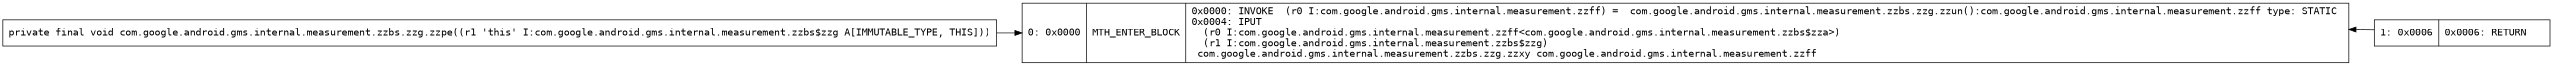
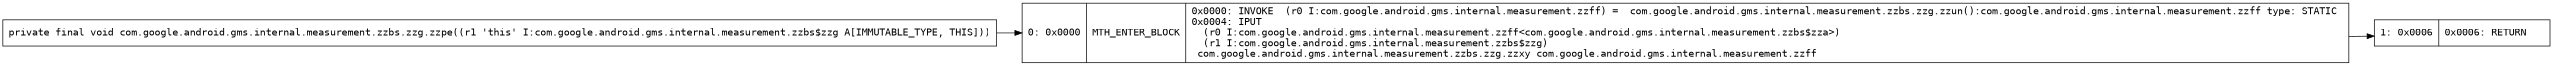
edge "1: 0x0006" -> "0: 0x0000": reversed
